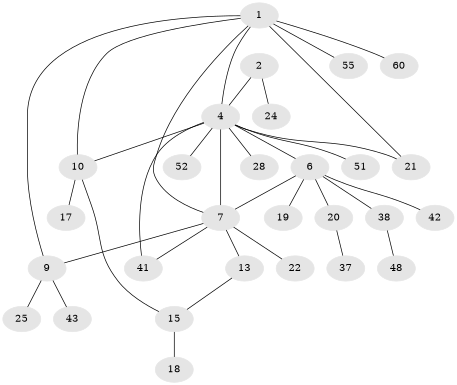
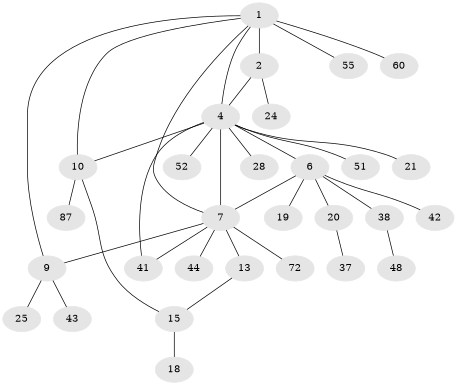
edge "1" -- "21": now "1" -- "2"
node "17": label "17" -> "87"
node "44": added
node "22": label "22" -> "72"
